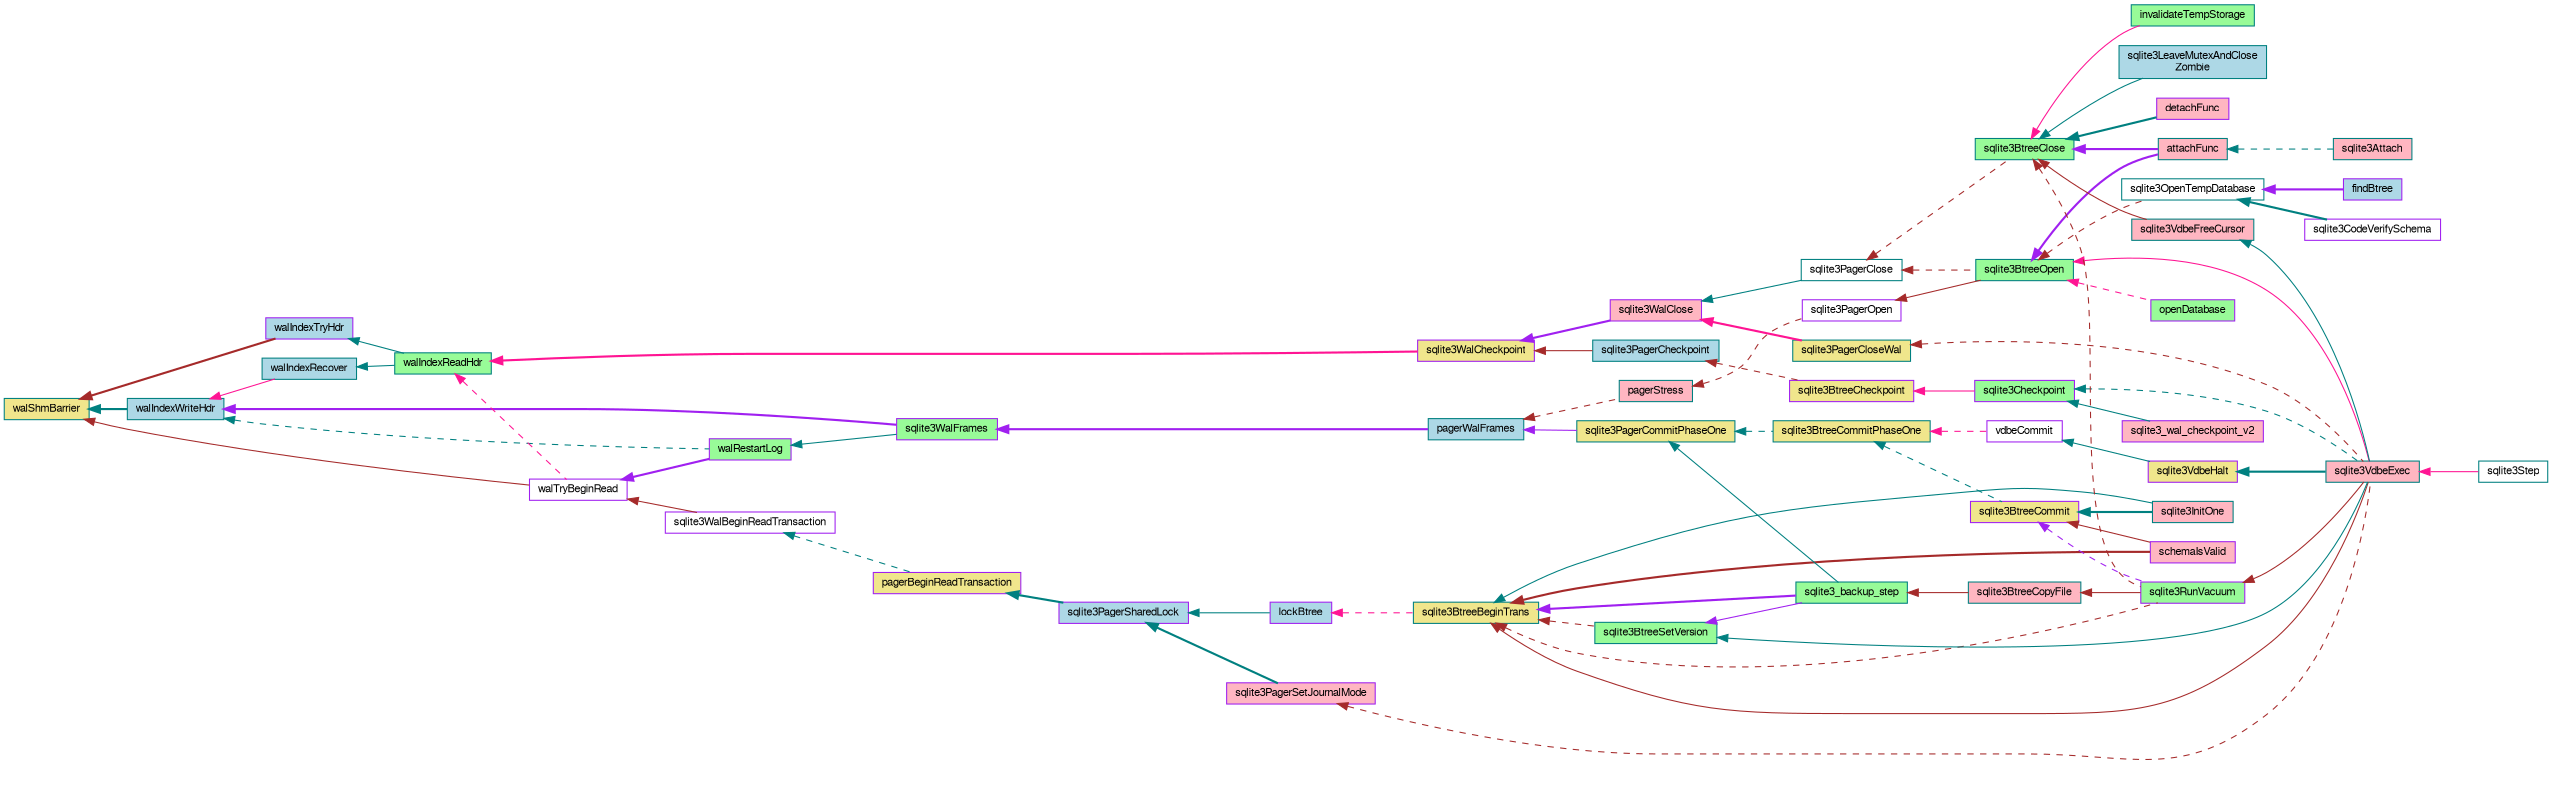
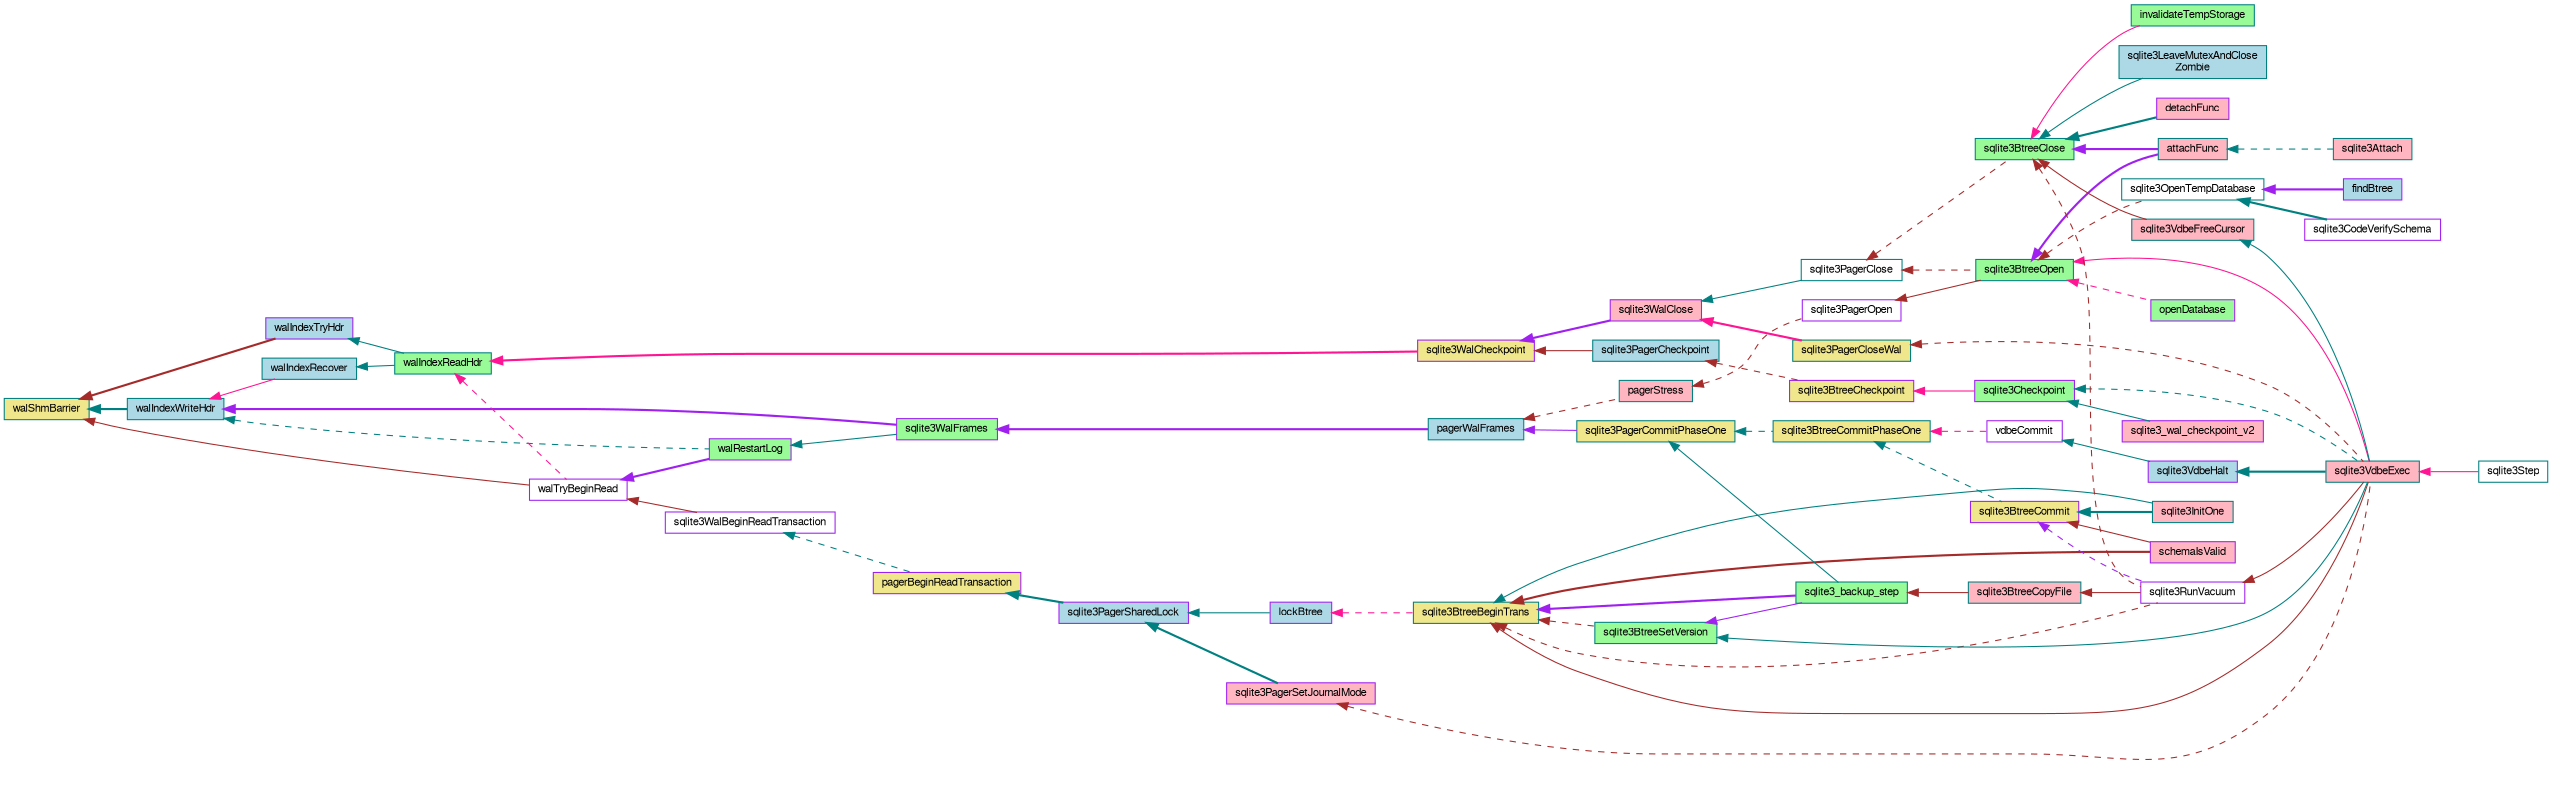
node "sqlite3VdbeHalt": fillcolor khaki -> lightblue
node "sqlite3RunVacuum": fillcolor palegreen -> white
